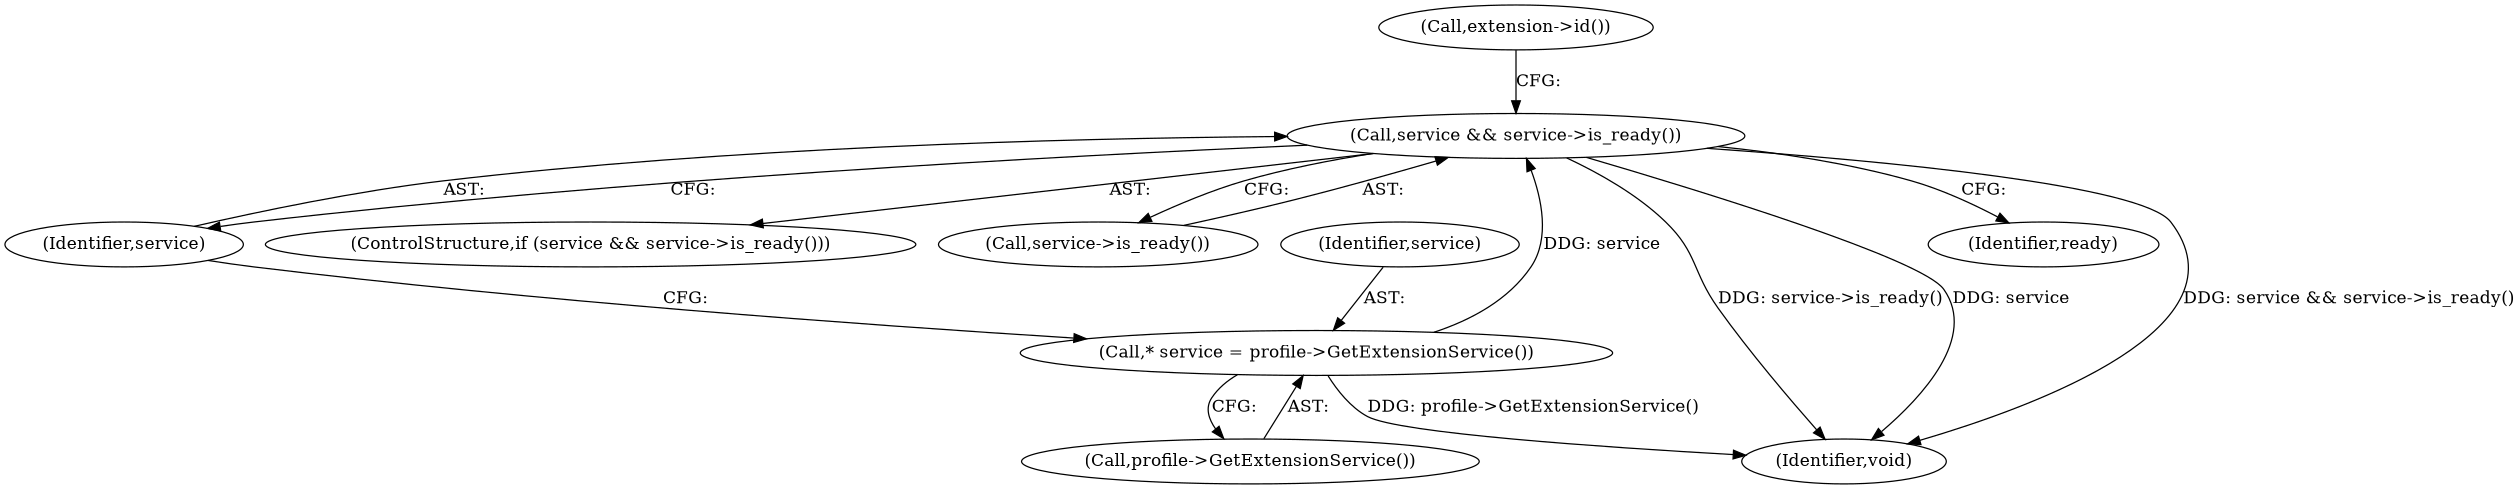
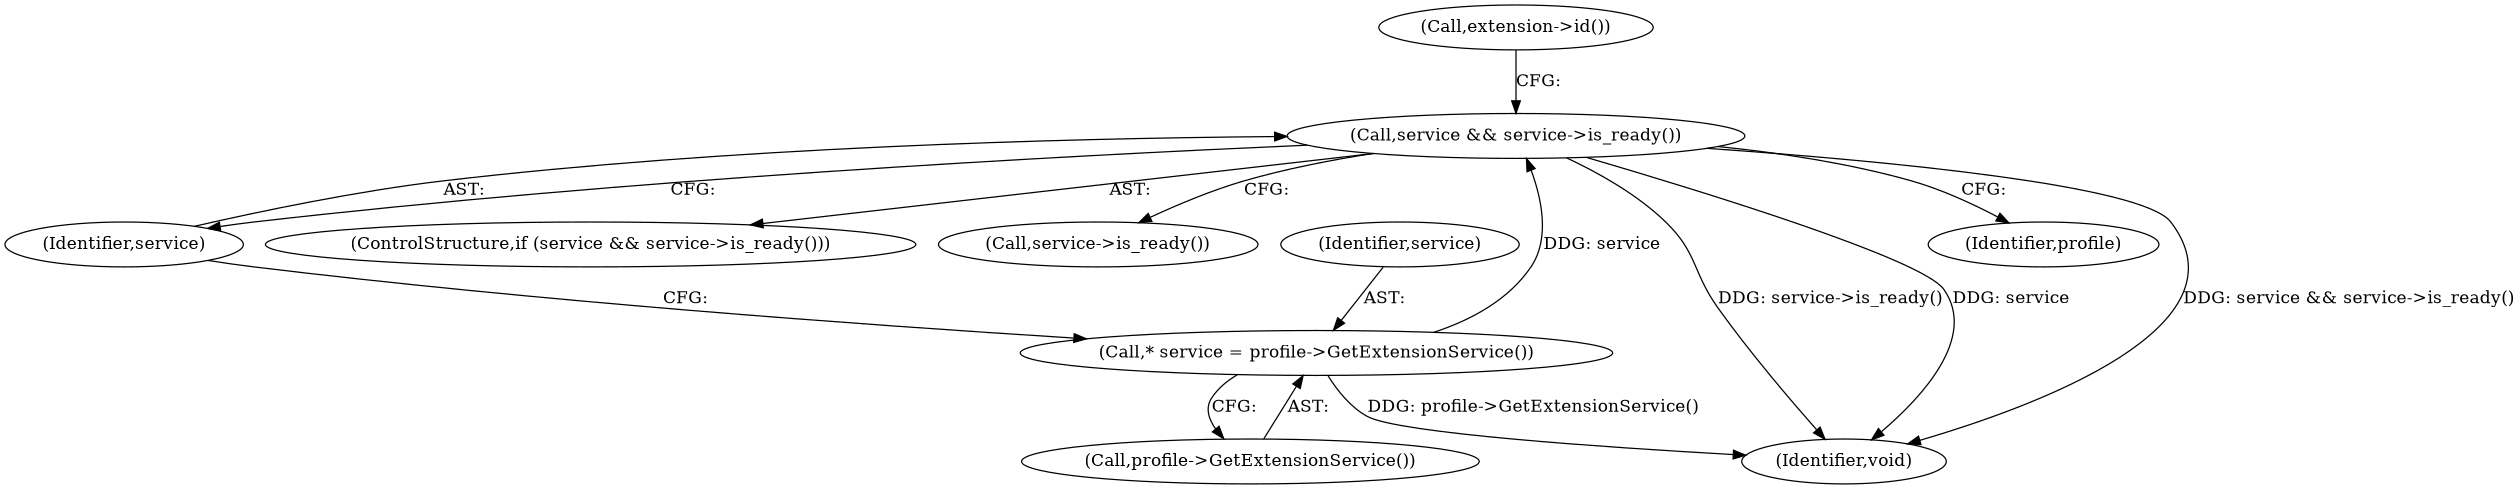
edge "(Call,service->is_ready())" -> "(Call,service && service->is_ready())": removed, label "AST:"
node "(Identifier,ready)": label "(Identifier,ready)" -> "(Identifier,profile)"
